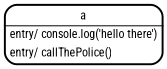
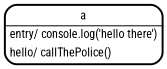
node "a": text "entry/ callThePolice()" -> "hello/ callThePolice()"
